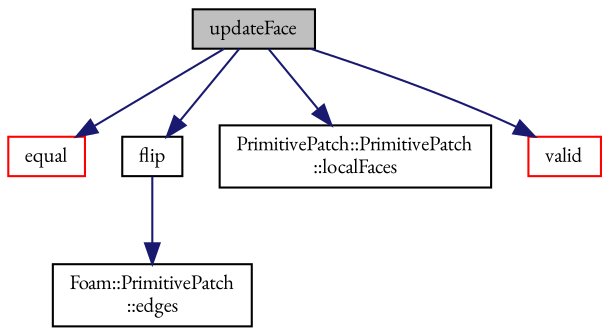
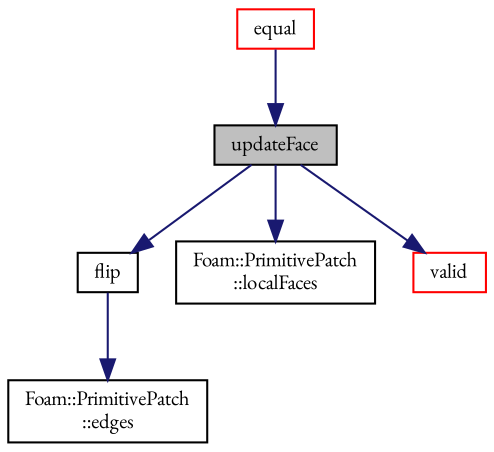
edge "updateFace" -> "equal": reversed
node "PrimitivePatch::PrimitivePatch ::localFaces": label "PrimitivePatch::PrimitivePatch ::localFaces" -> "Foam::PrimitivePatch ::localFaces"
